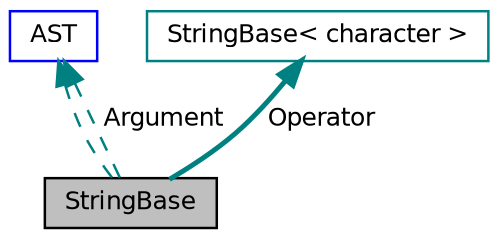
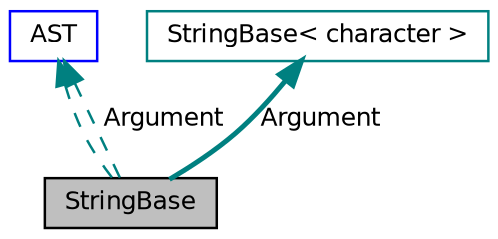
edge "StringBase" -> "StringBase< character >": label " Operator" -> " Argument"
